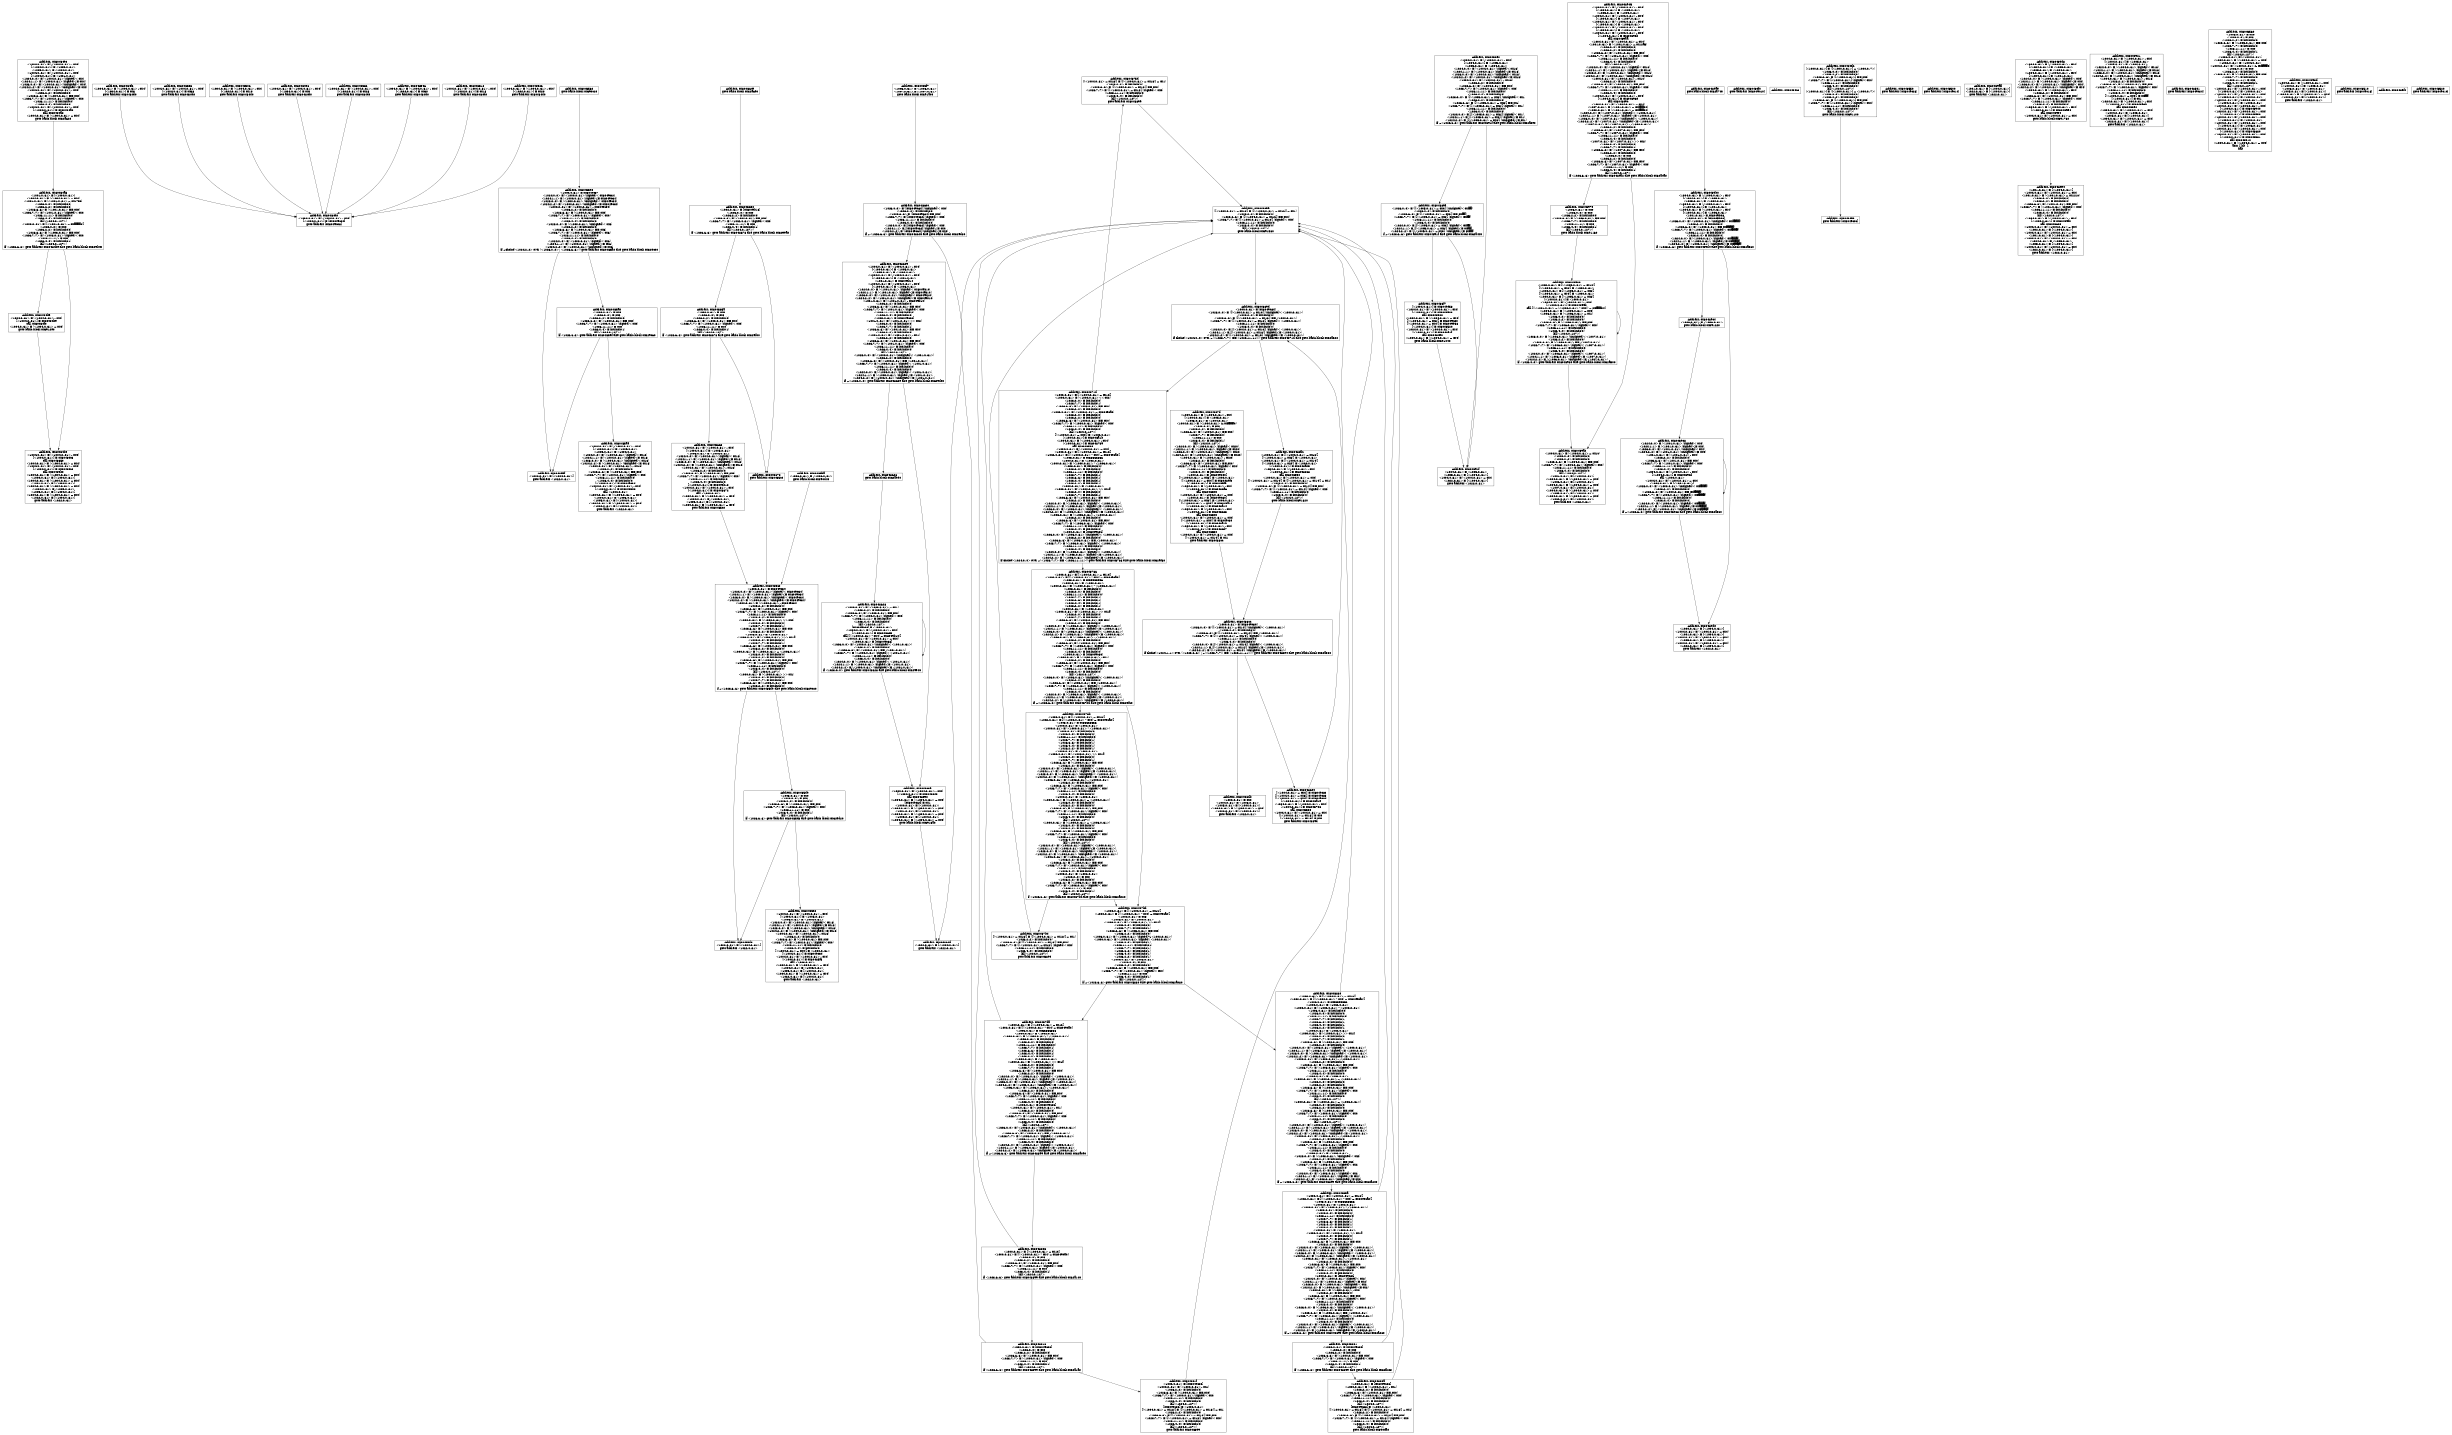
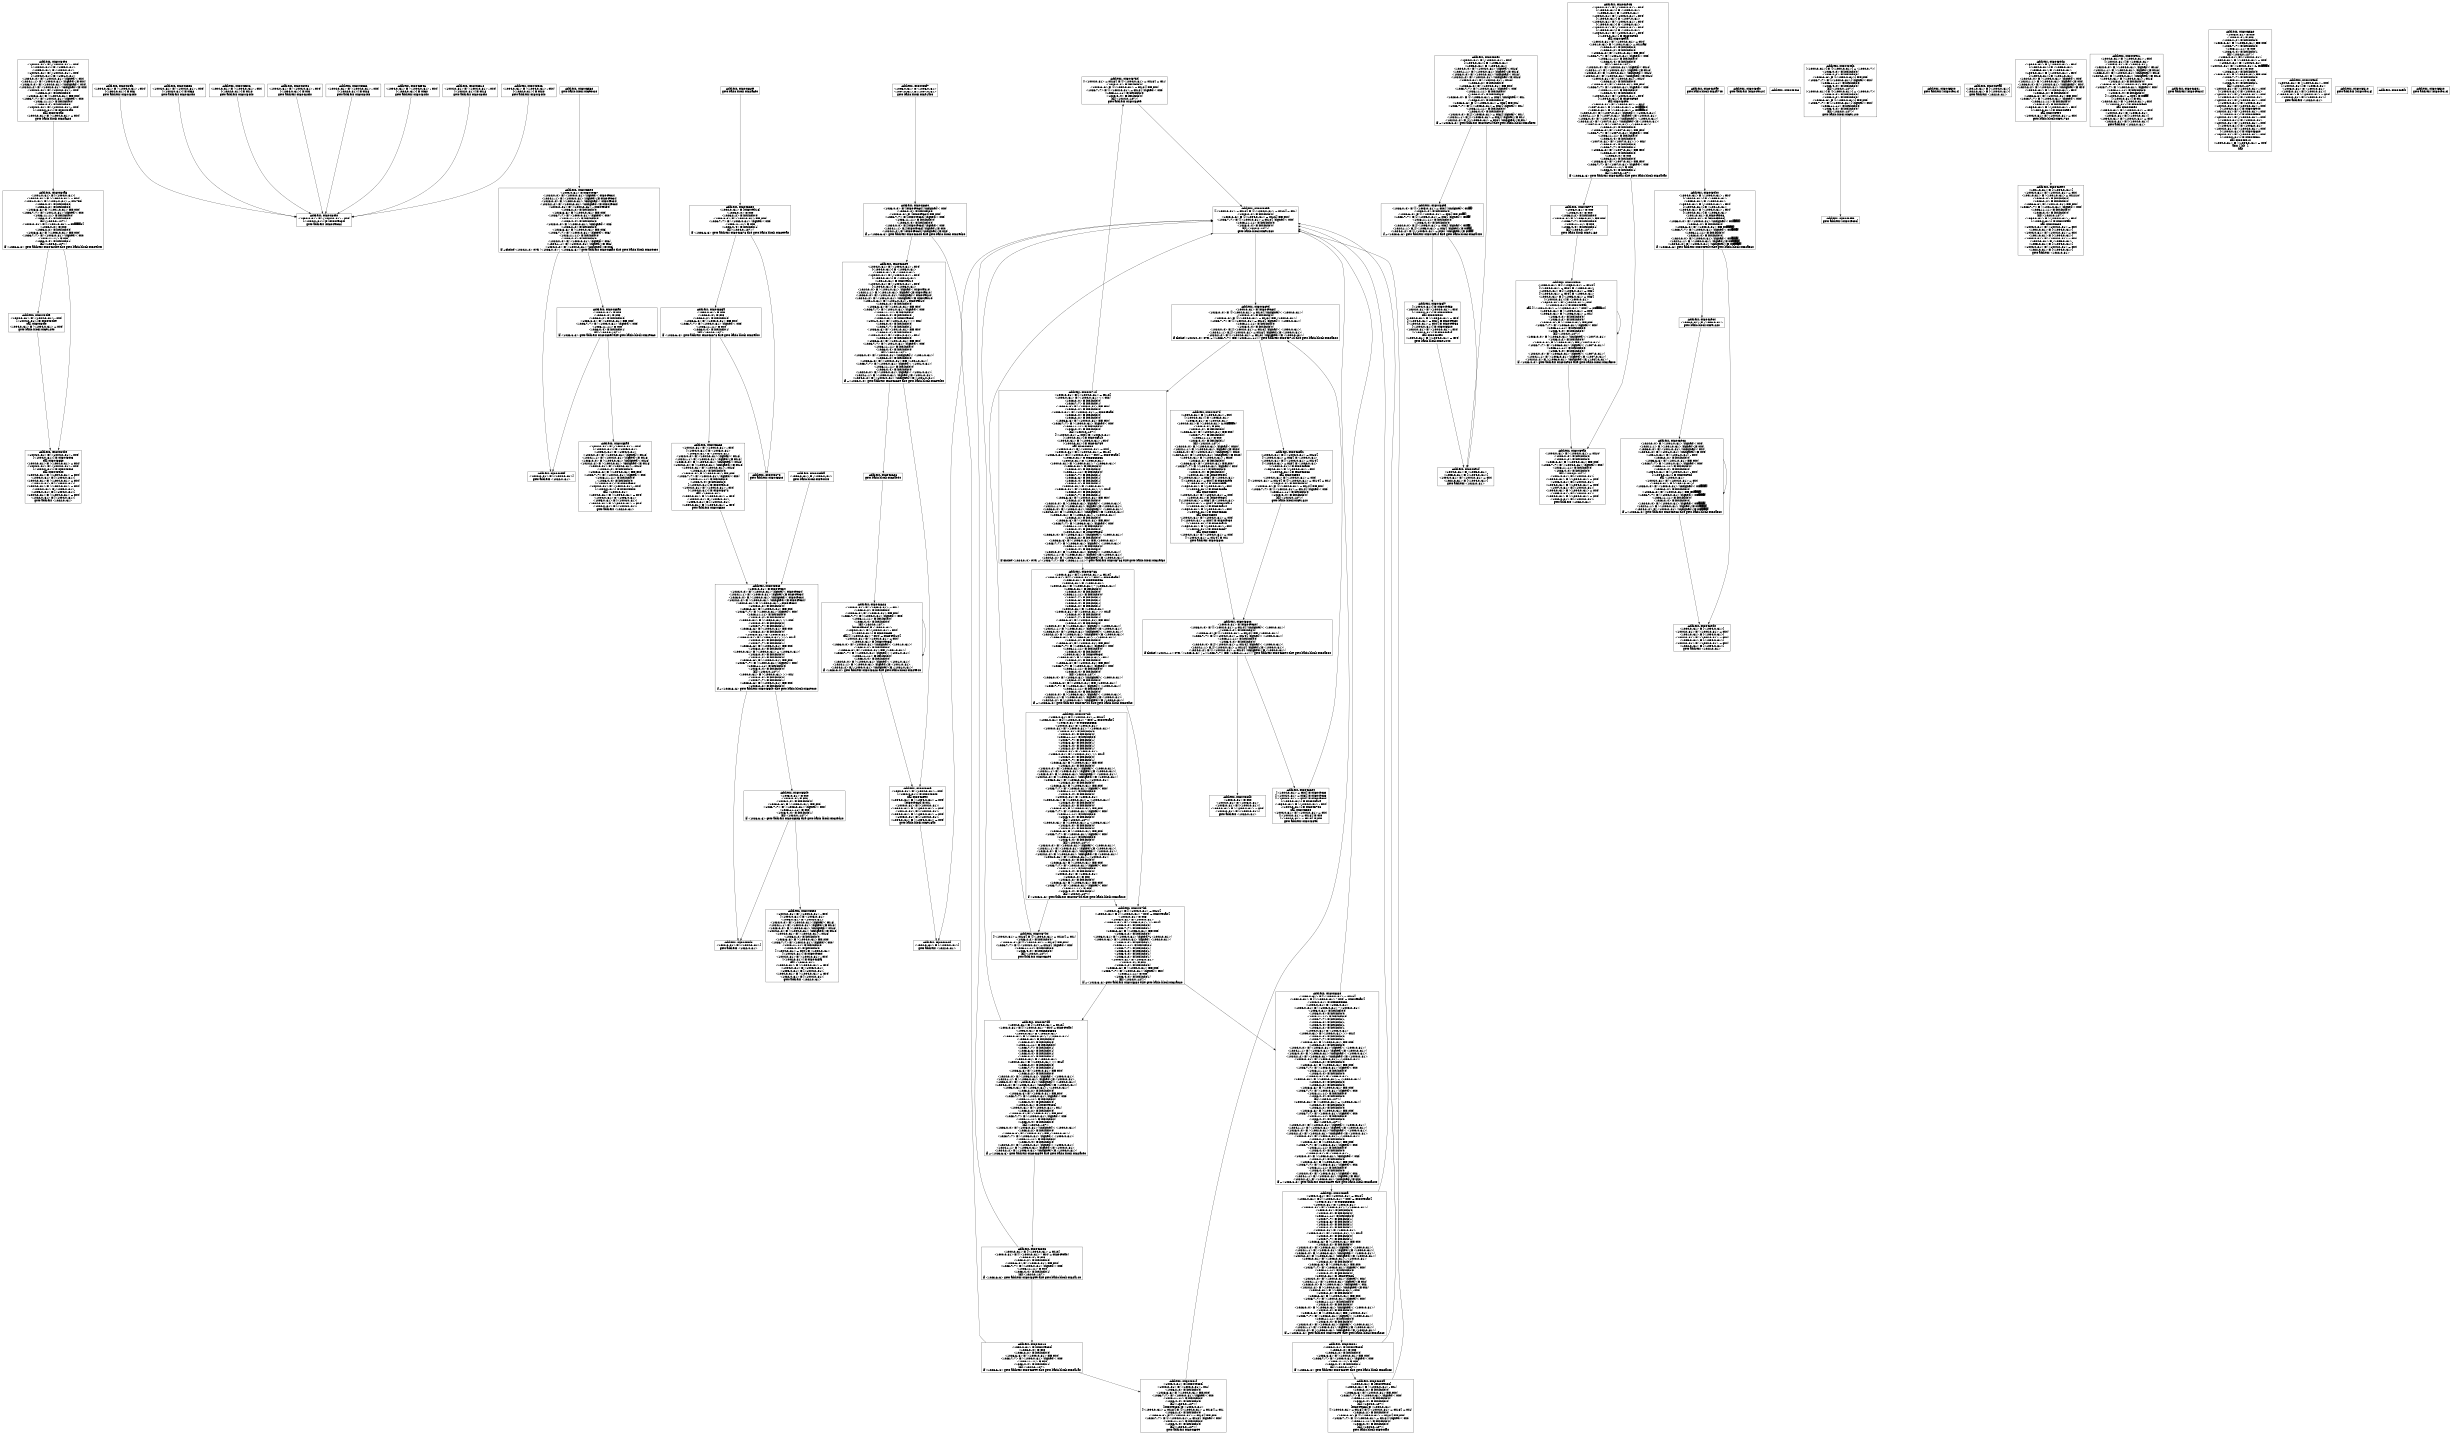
node "Address: 0x8048550 goto address [0x8049c28]": removed
